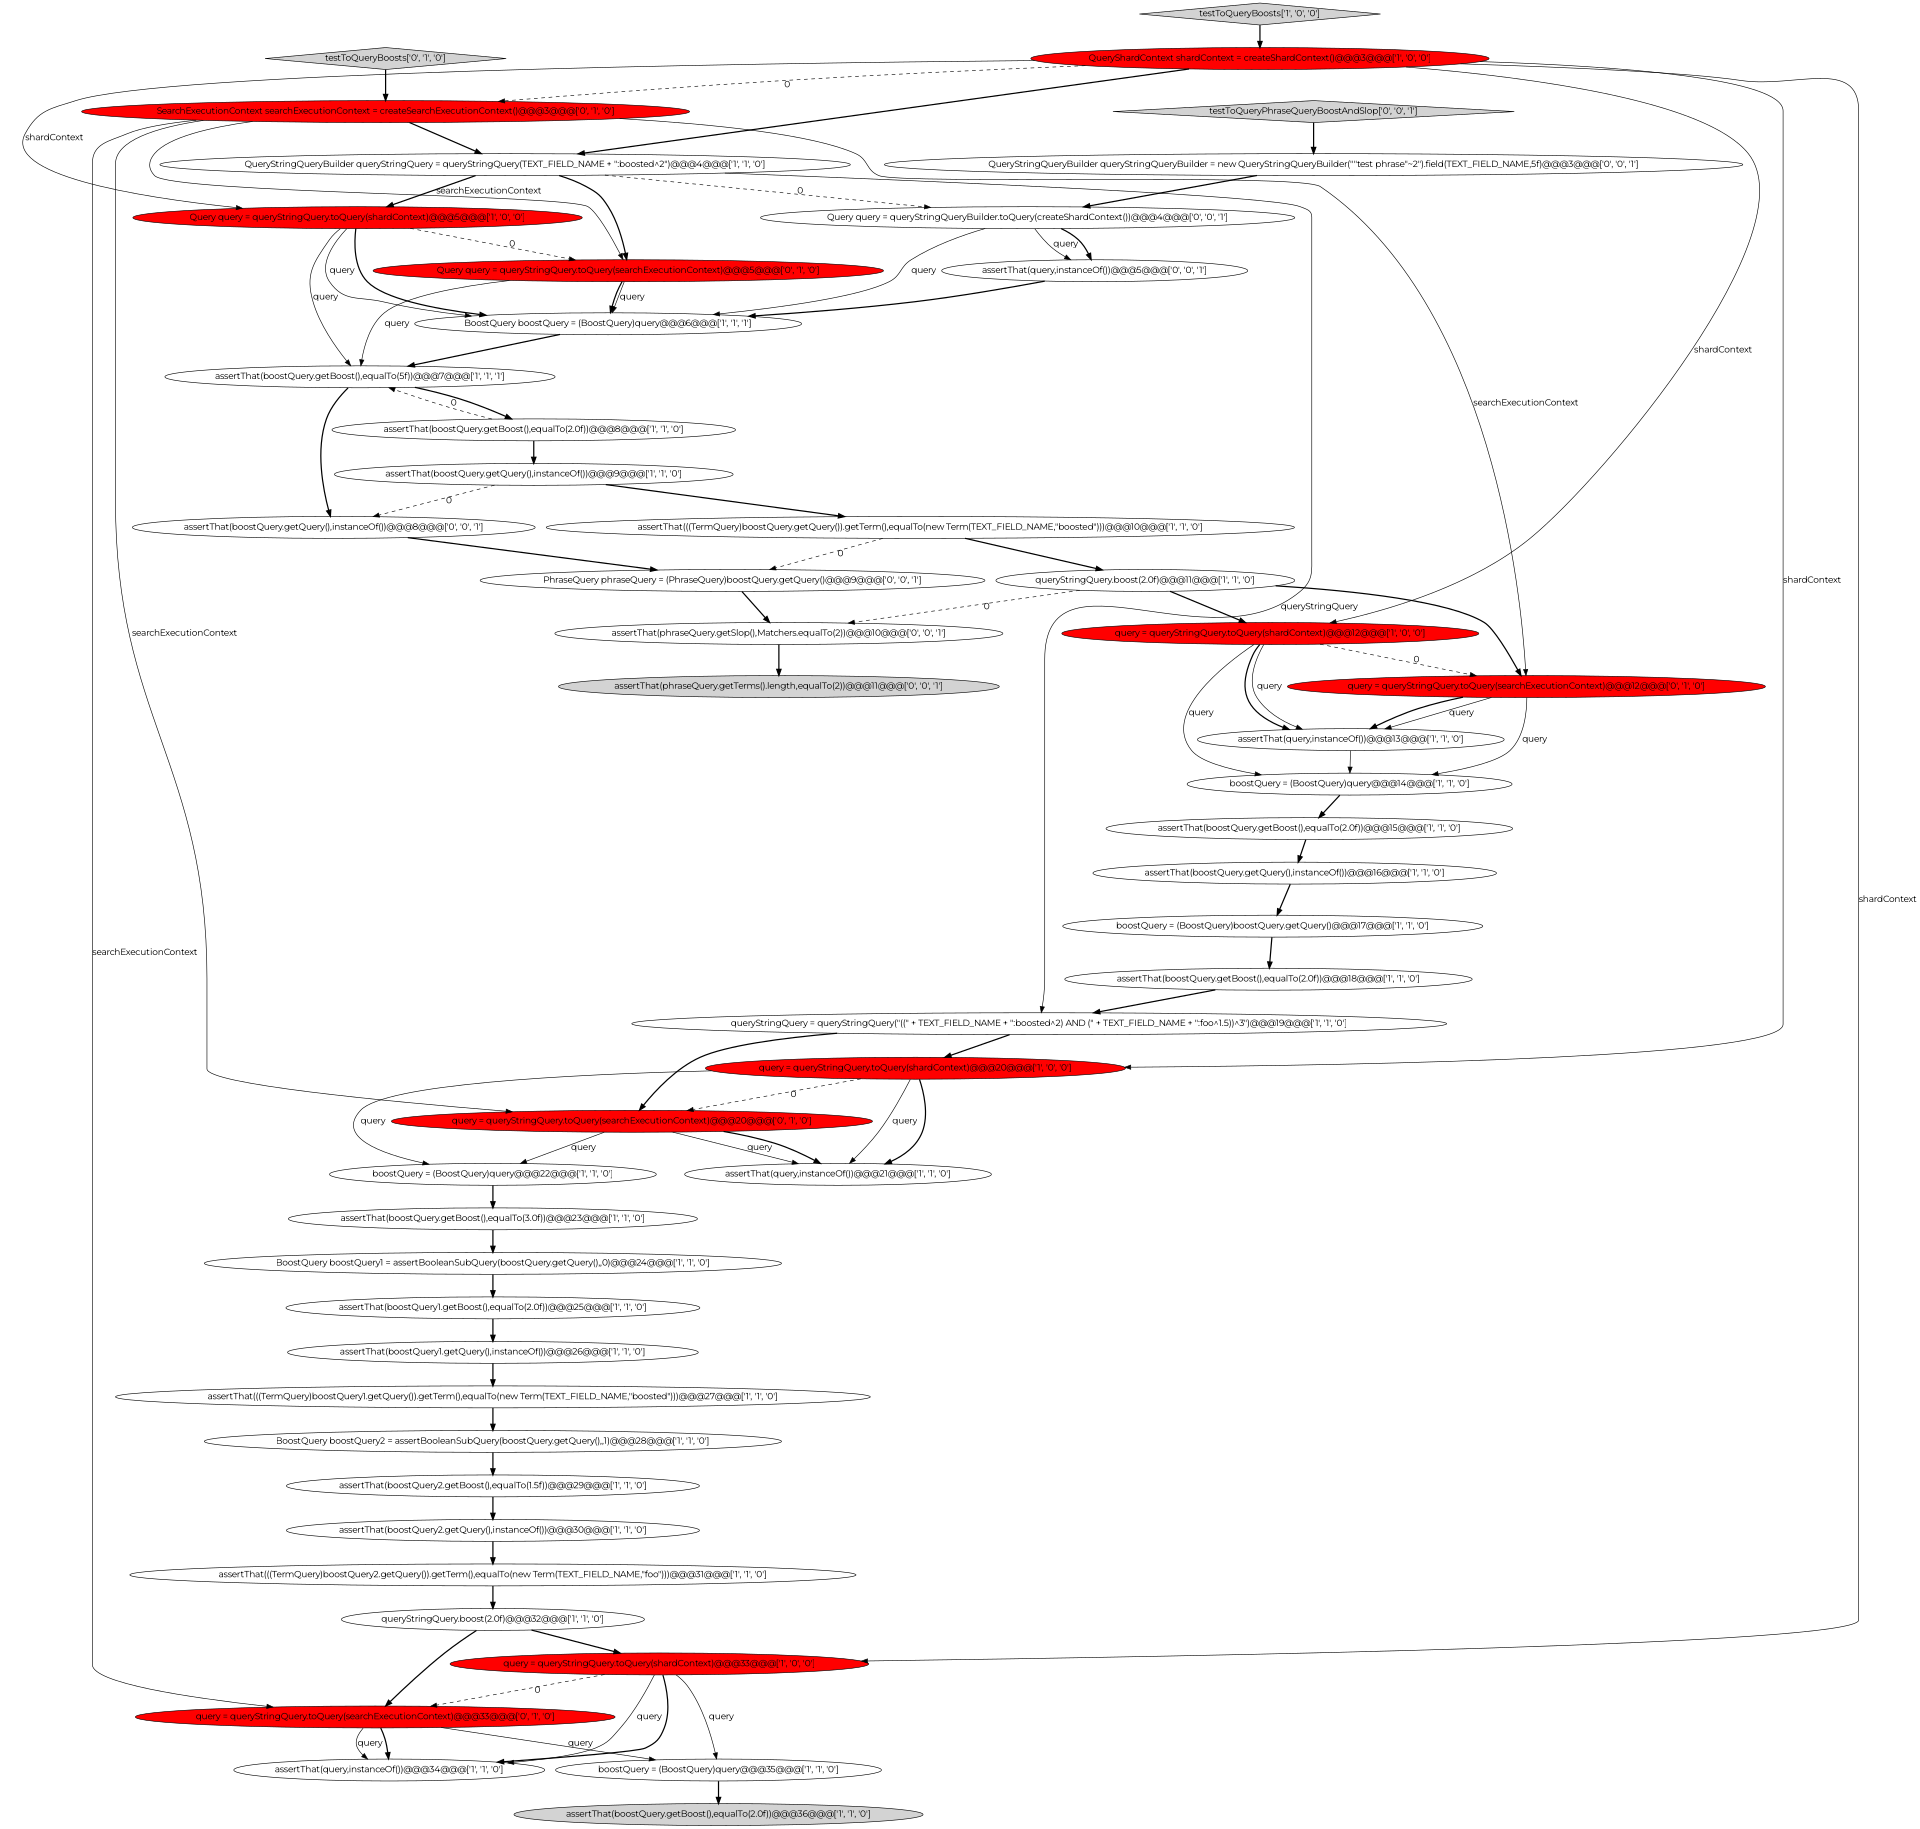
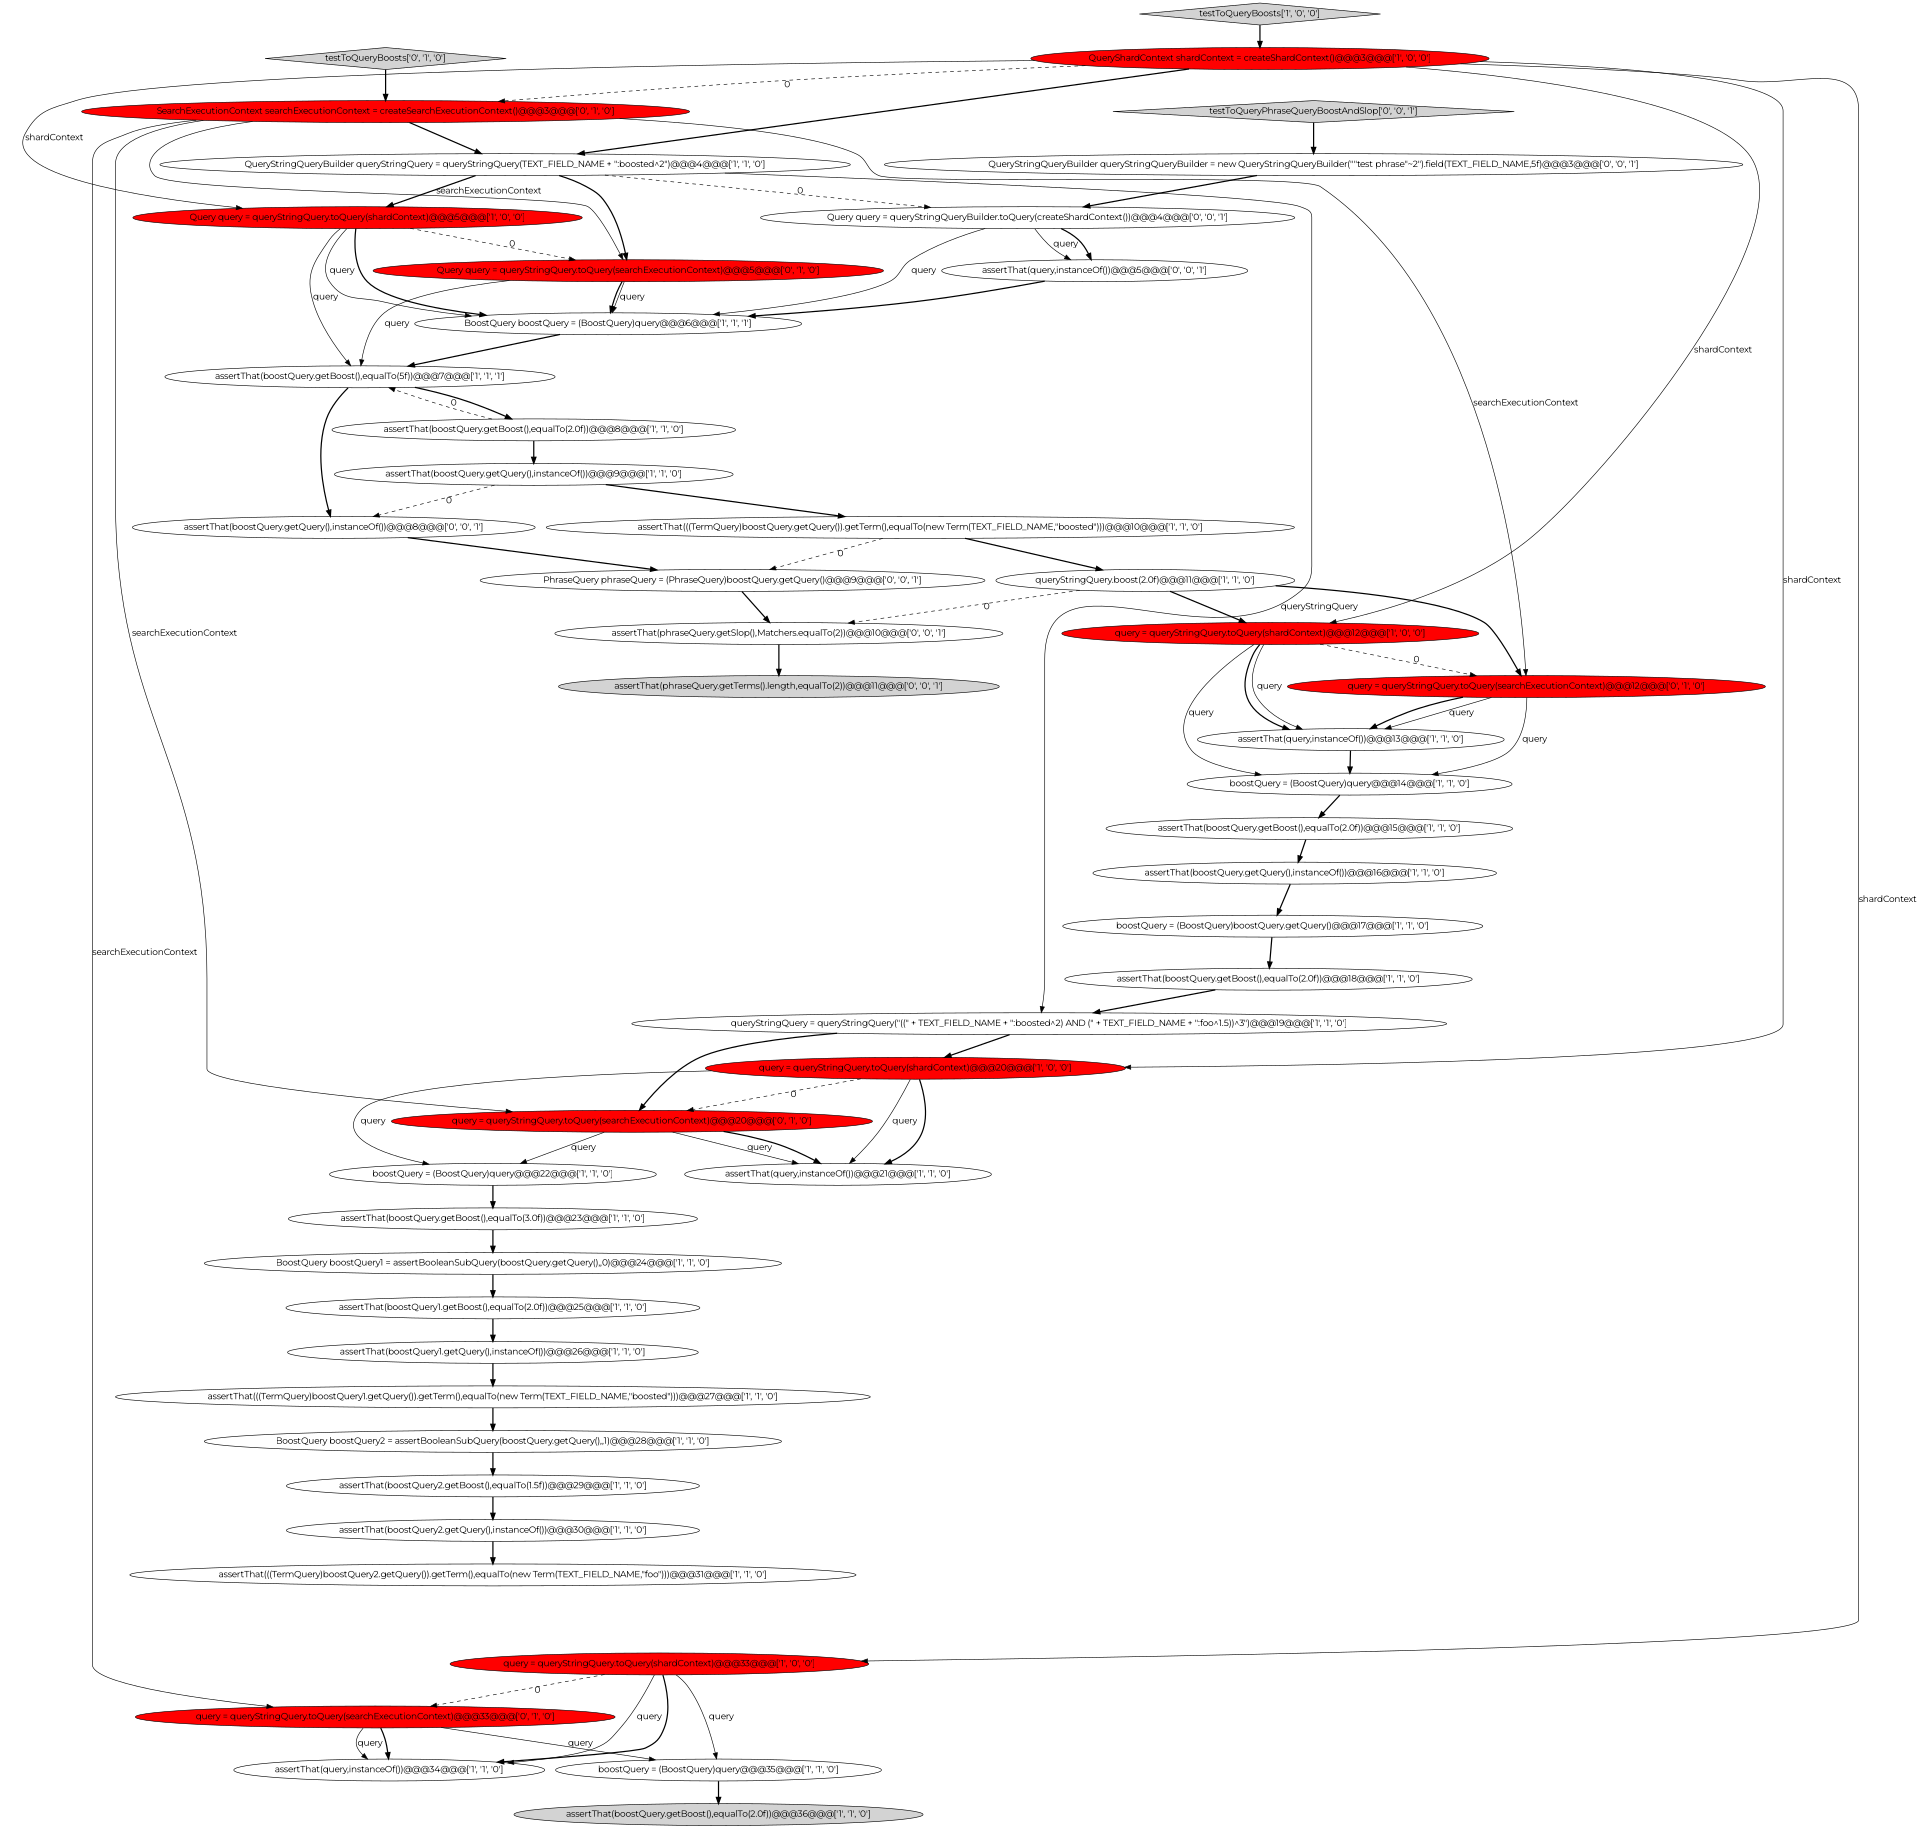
edge "assertThat(query,instanceOf())@@@13@@@['1', '1', '0']" -> "boostQuery = (BoostQuery)query@@@14@@@['1', '1', '0']": style solid -> bold
node "queryStringQuery.boost(2.0f)@@@32@@@['1', '1', '0']": removed
